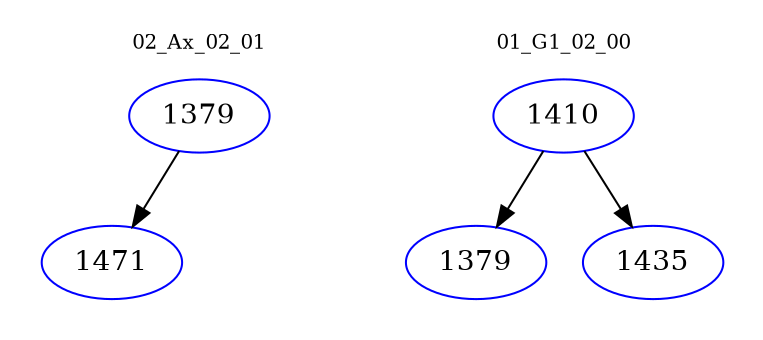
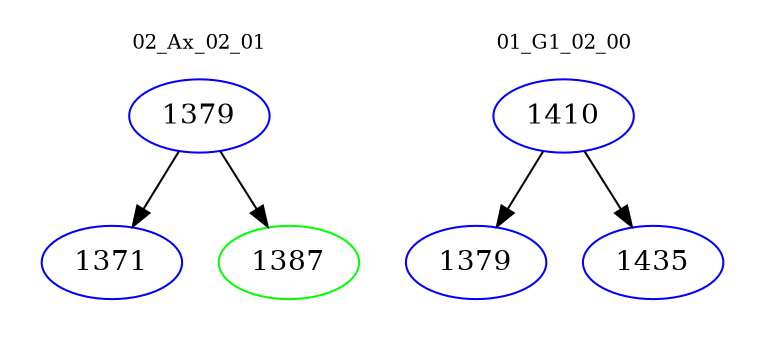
node "1471": label "1471" -> "1371"
node "1387": added
